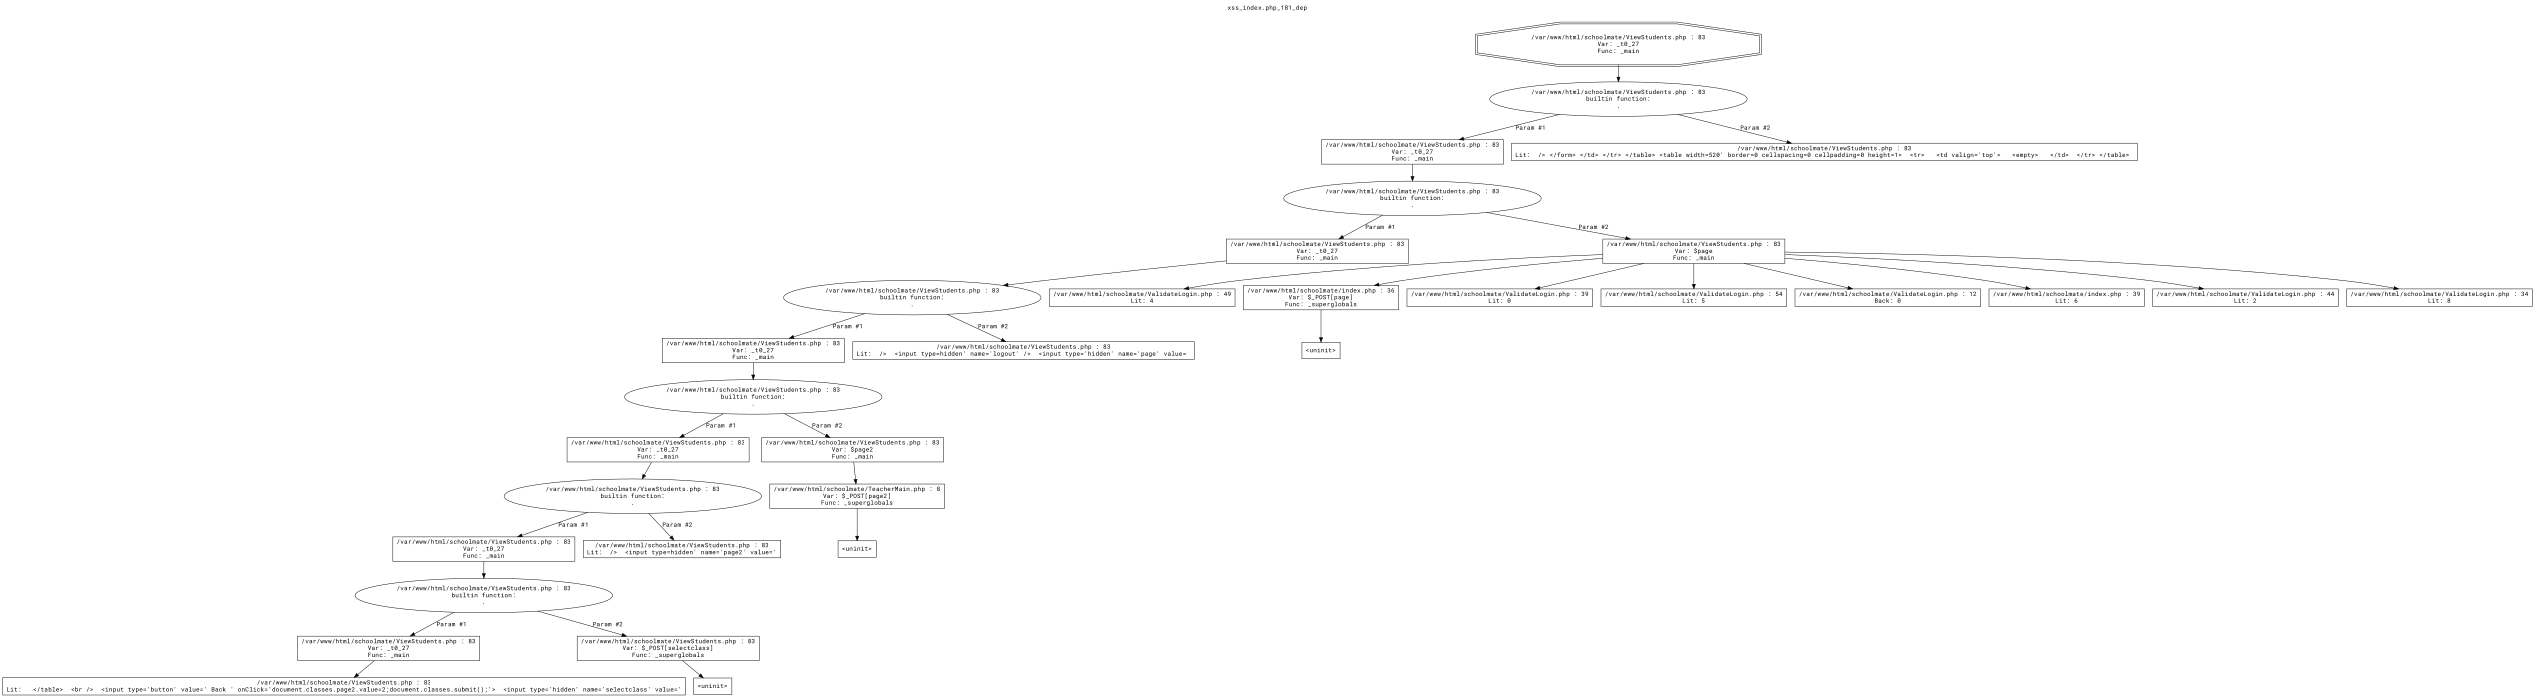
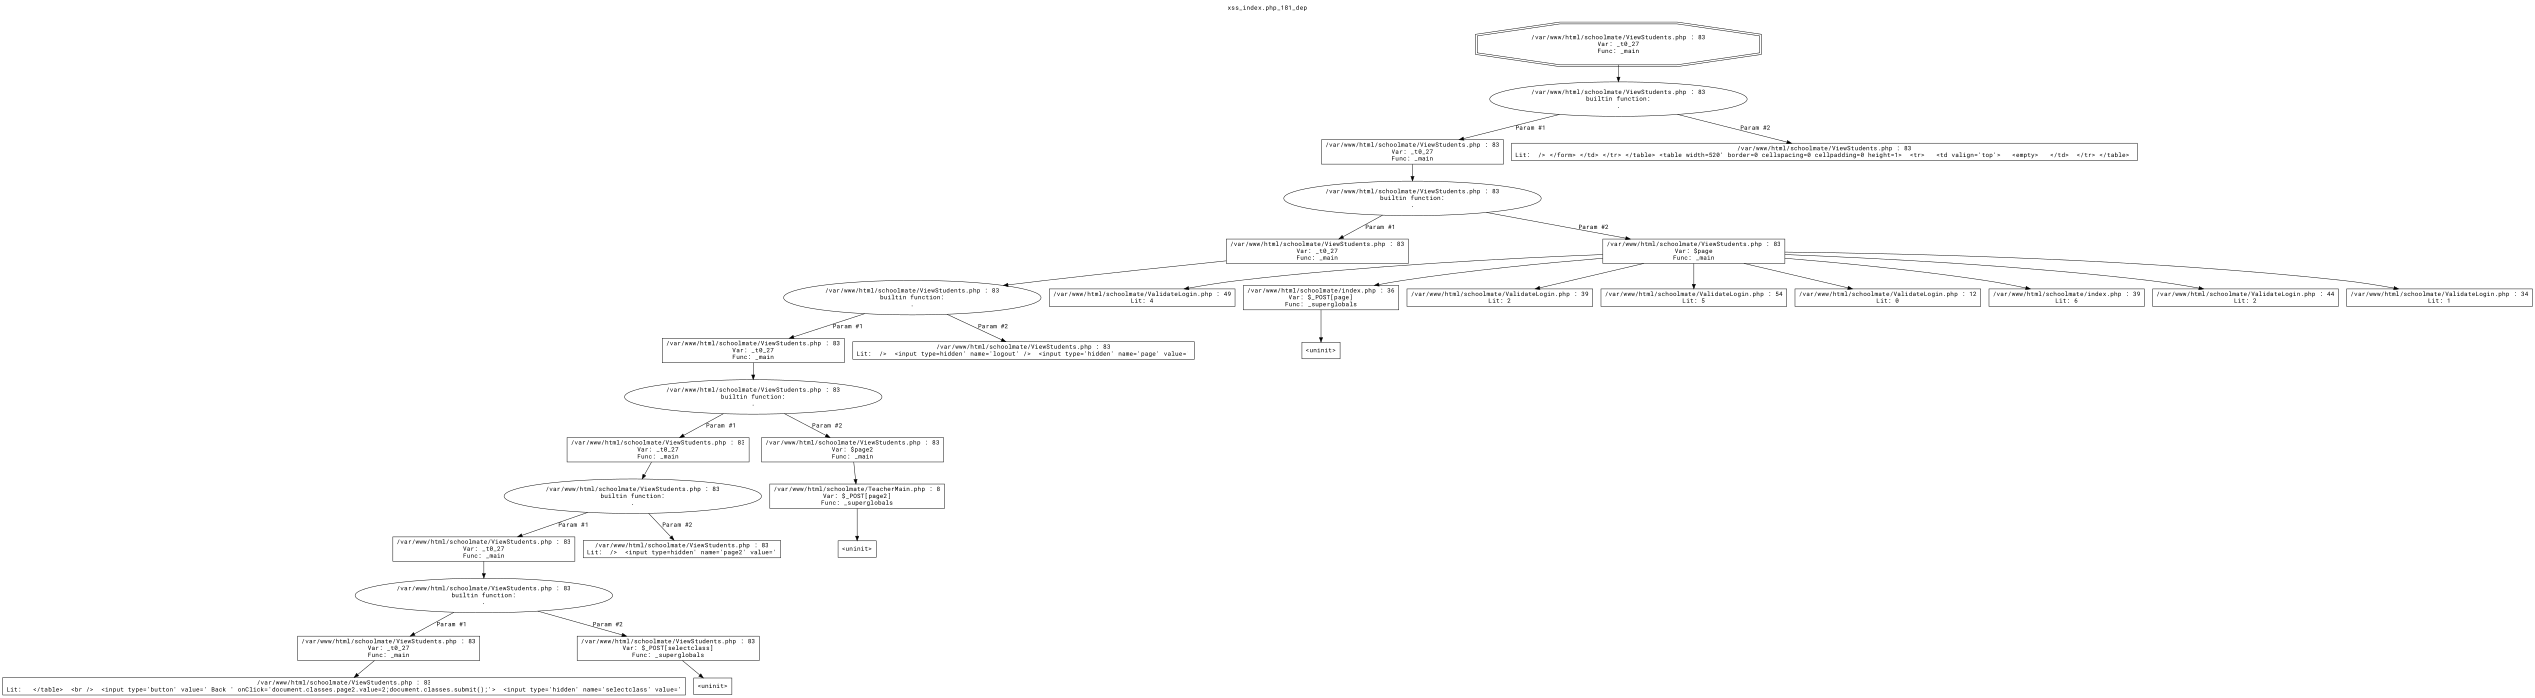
node "/var/www/html/schoolmate/ValidateLogin.php : 39 Lit: 0": label "/var/www/html/schoolmate/ValidateLogin.php : 39 Lit: 0" -> "/var/www/html/schoolmate/ValidateLogin.php : 39 Lit: 2"
node "/var/www/html/schoolmate/ValidateLogin.php : 12 Back: 0": label "/var/www/html/schoolmate/ValidateLogin.php : 12 Back: 0" -> "/var/www/html/schoolmate/ValidateLogin.php : 12 Lit: 0"
node "/var/www/html/schoolmate/ValidateLogin.php : 34 Lit: 8": label "/var/www/html/schoolmate/ValidateLogin.php : 34 Lit: 8" -> "/var/www/html/schoolmate/ValidateLogin.php : 34 Lit: 1"
